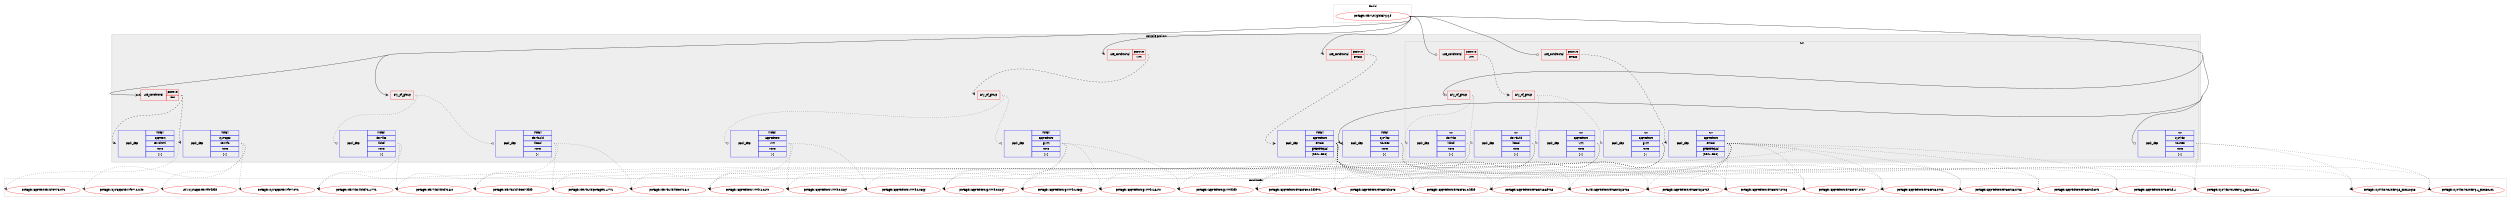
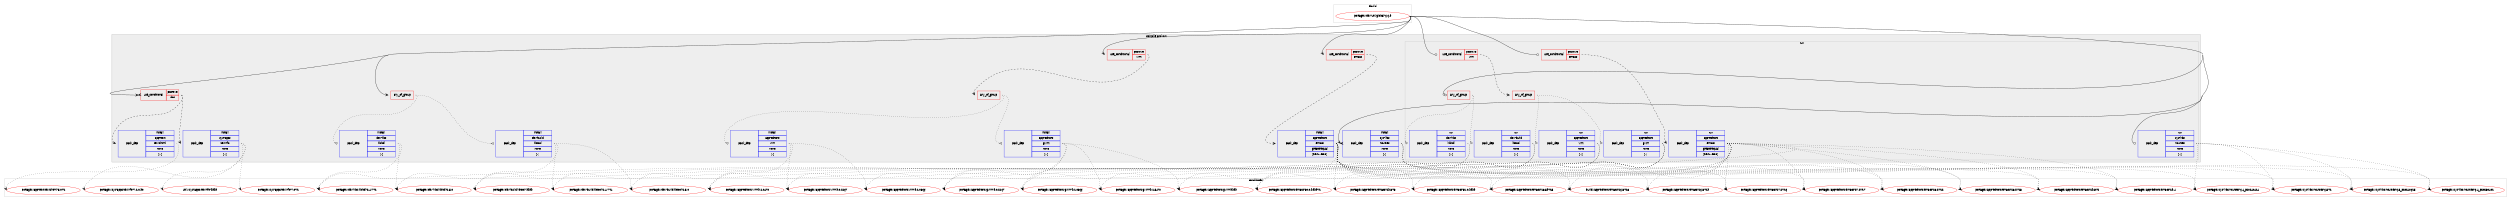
node "portage://dev-build/portage-2.4.7-r4": label "portage://dev-build/portage-2.4.7-r4" -> "portage://dev-build/libtool-2.4.7-r4"
node "portage://sys-libs/ncurses-6.5-r1": added
